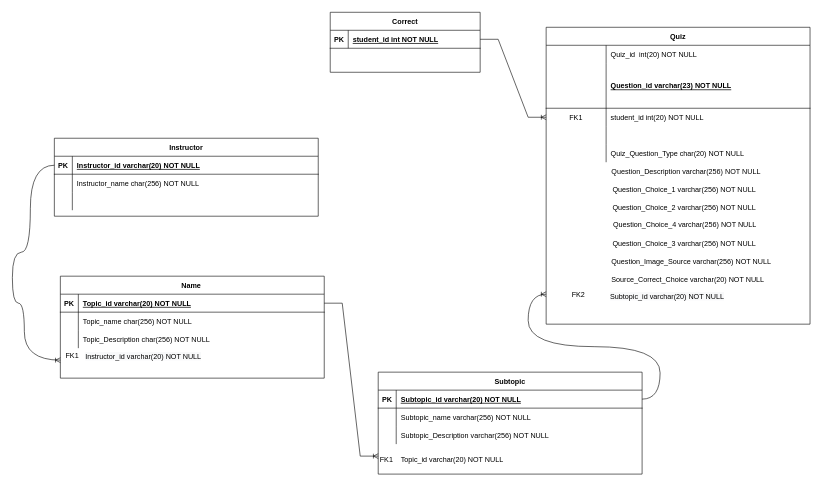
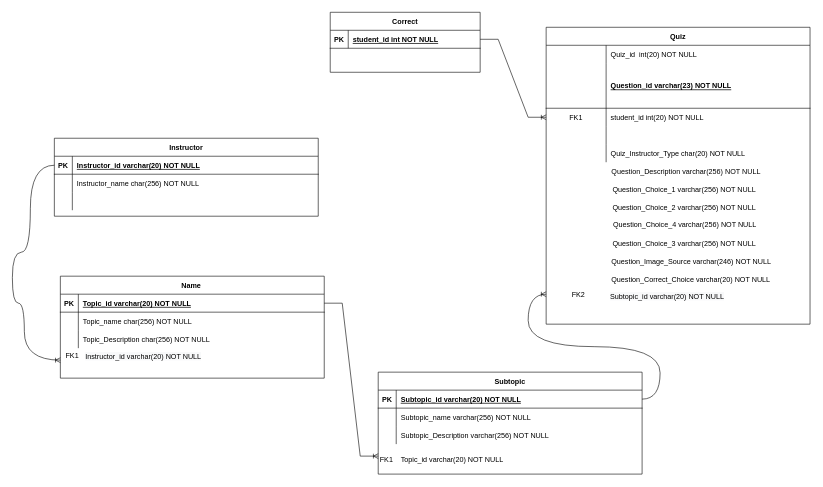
node "Quiz_Question_Type char(20) NOT NULL": label "Quiz_Question_Type char(20) NOT NULL" -> "Quiz_Instructor_Type char(20) NOT NULL"
node "Question_Image_Source varchar(256) NOT NULL": label "Question_Image_Source varchar(256) NOT NULL" -> "Question_Image_Source varchar(246) NOT NULL"
node "Source_Correct_Choice varchar(20) NOT NULL": label "Source_Correct_Choice varchar(20) NOT NULL" -> "Question_Correct_Choice varchar(20) NOT NULL"
